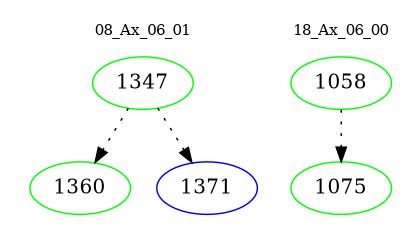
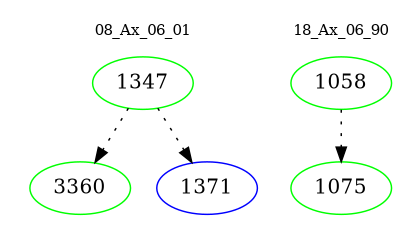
cluster "18_Ax_06_00": label "18_Ax_06_00" -> "18_Ax_06_90"
node "1360": label "1360" -> "3360"
